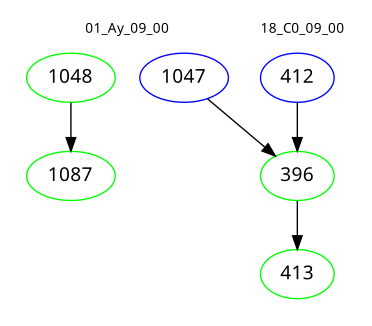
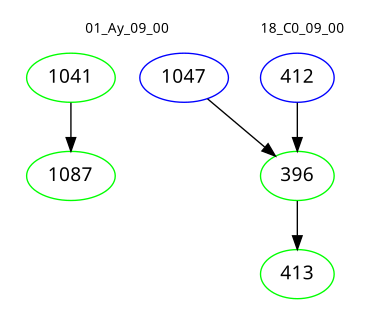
node "1048": label "1048" -> "1041"
